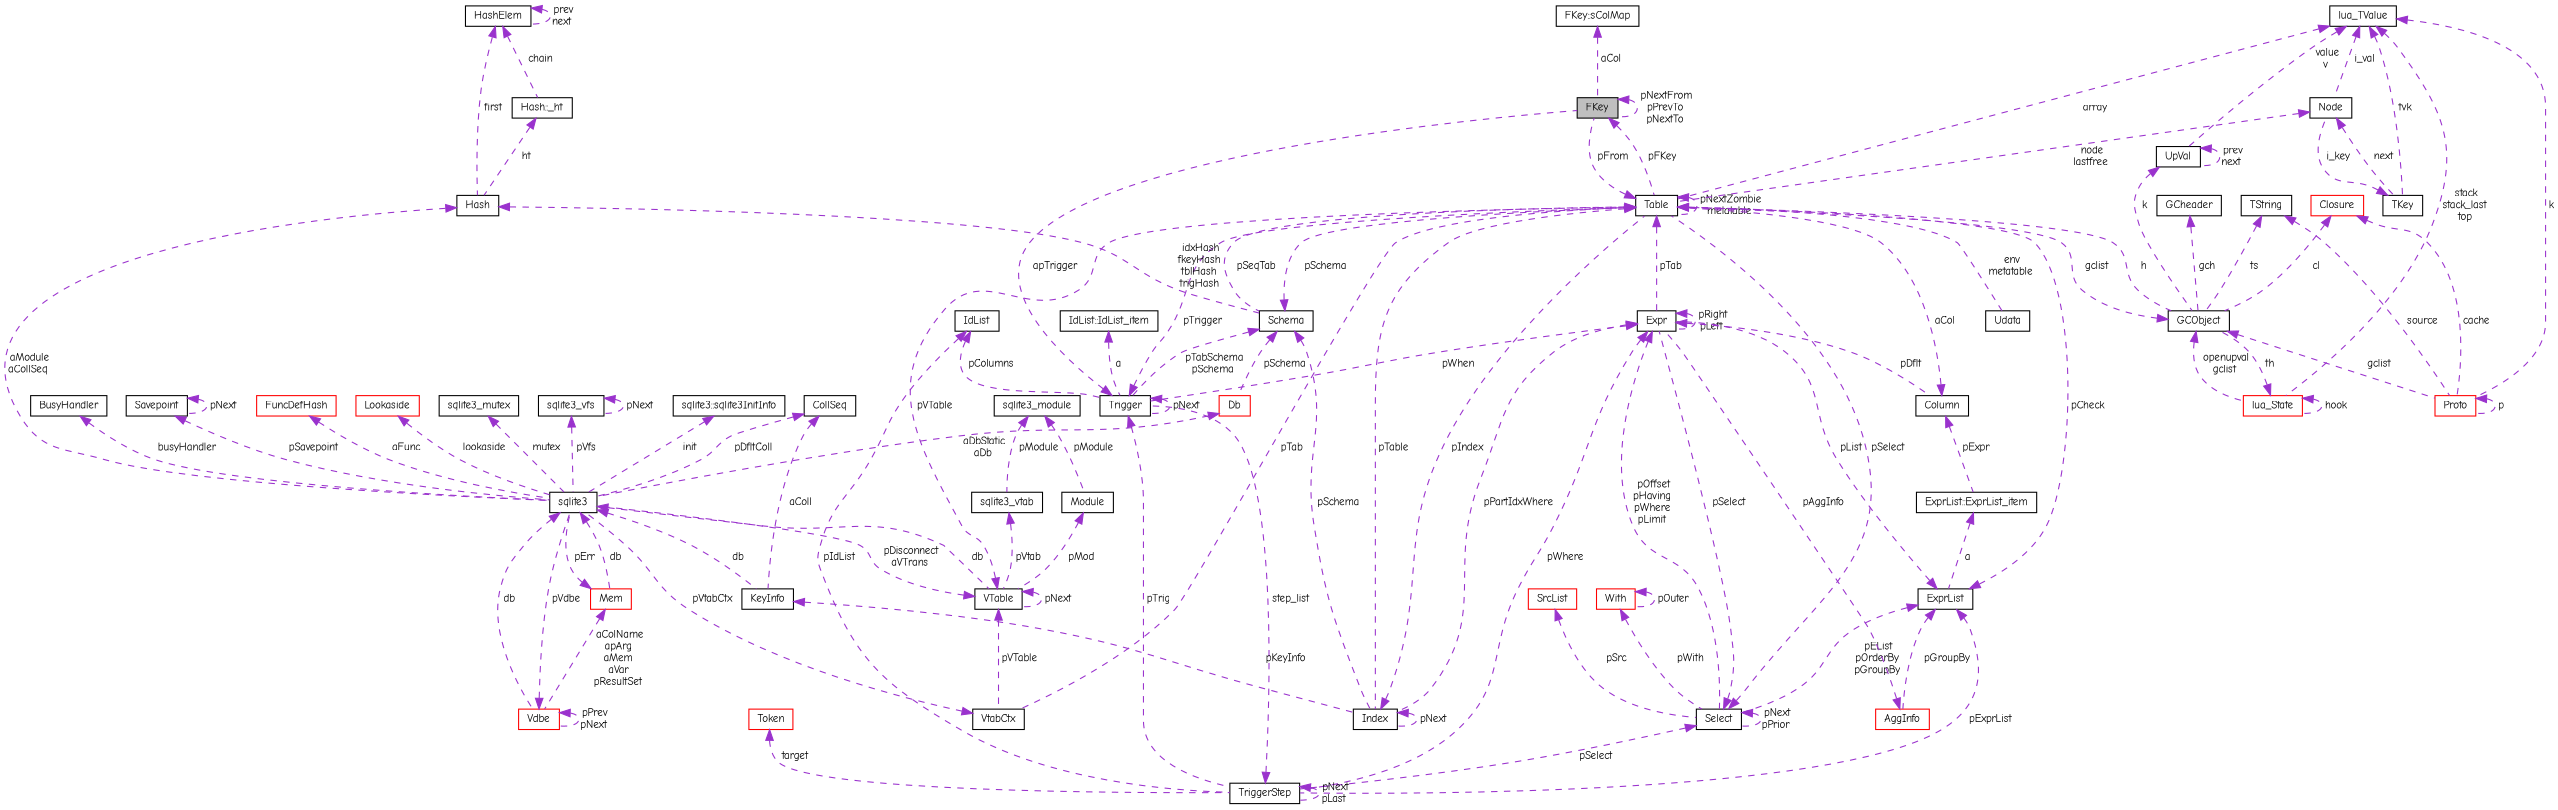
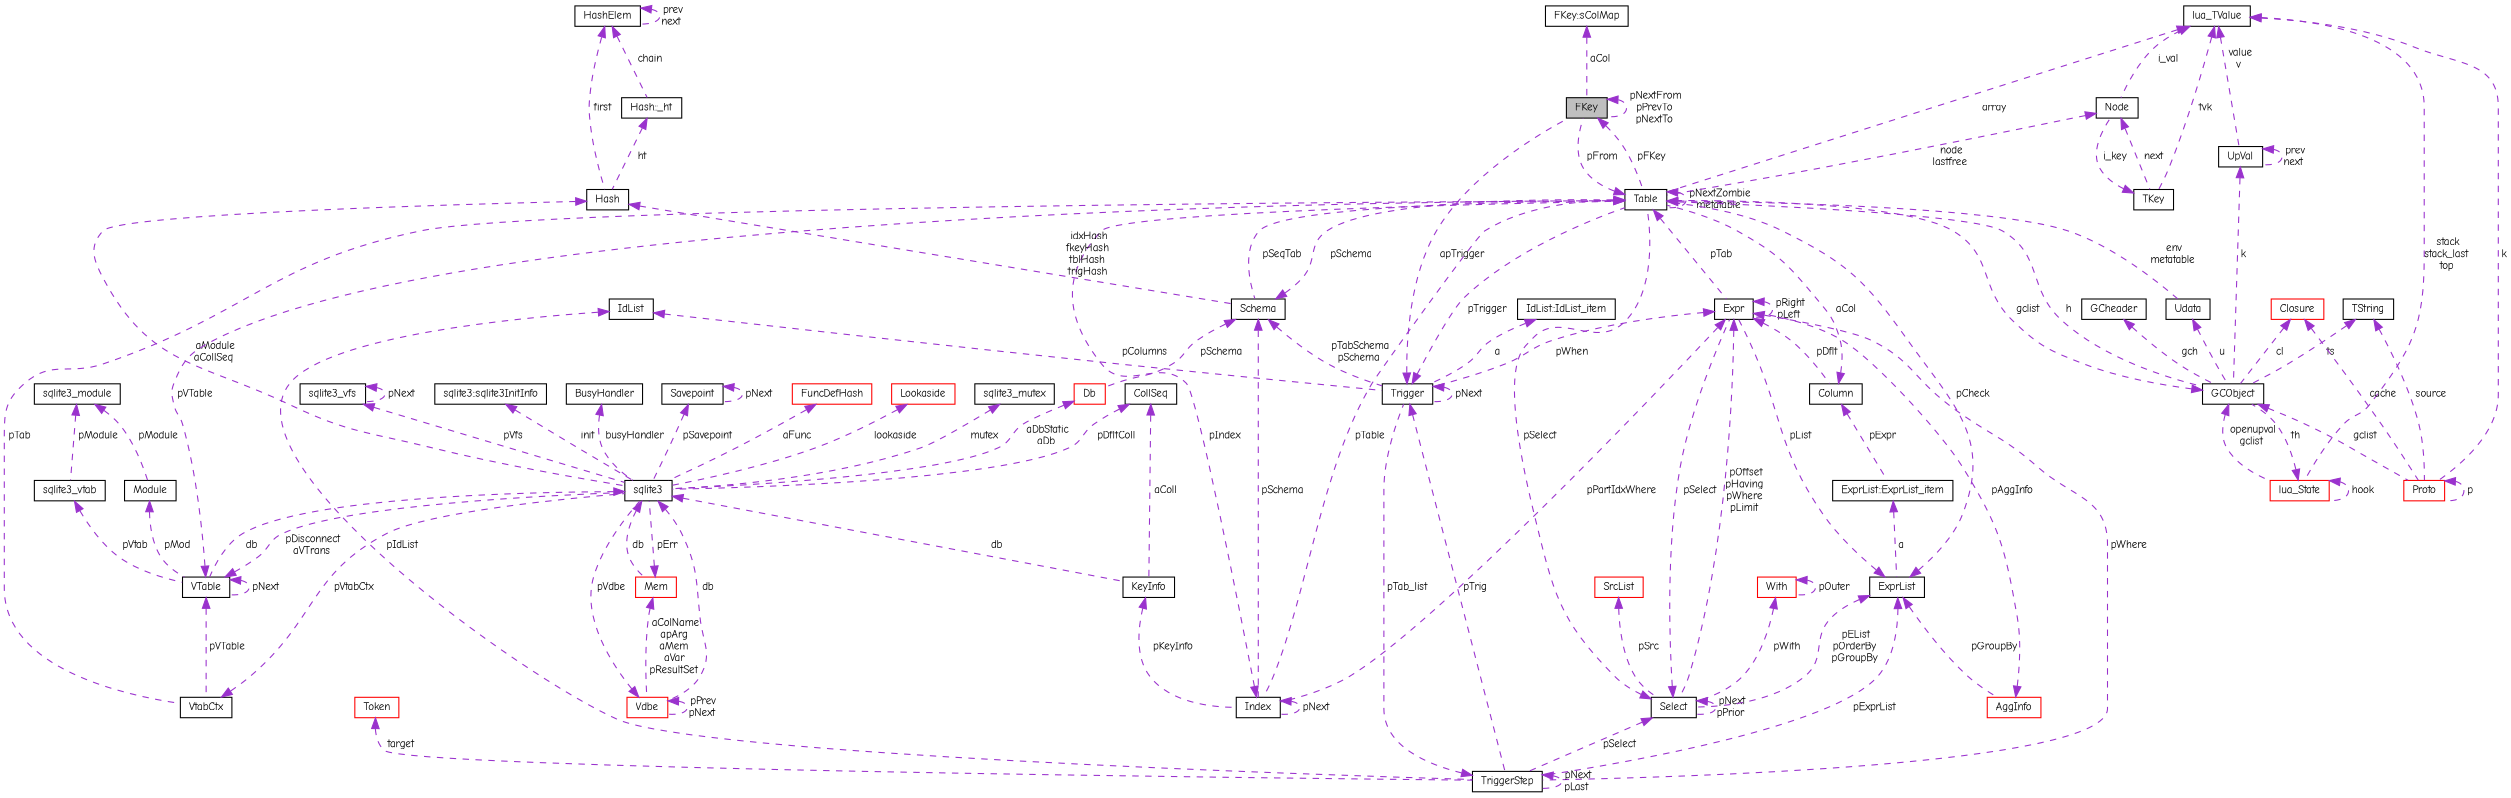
edge "GCObject" -> "Udata": added, label "u"
edge "Trigger" -> "TriggerStep": label " step_list" -> " pTab_list"
